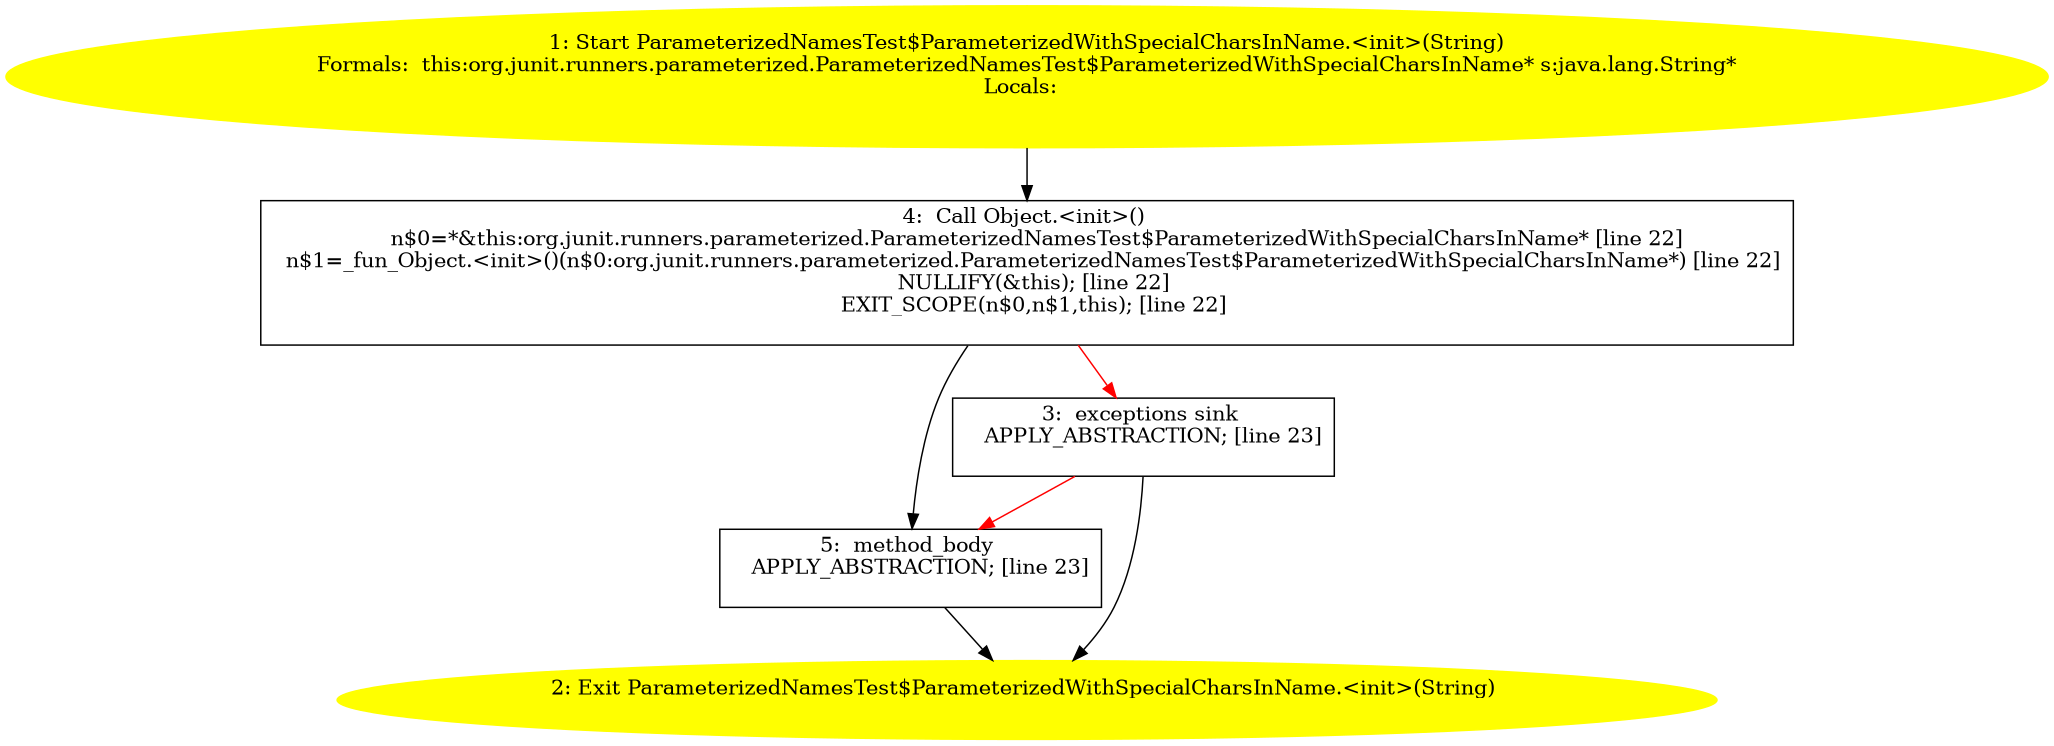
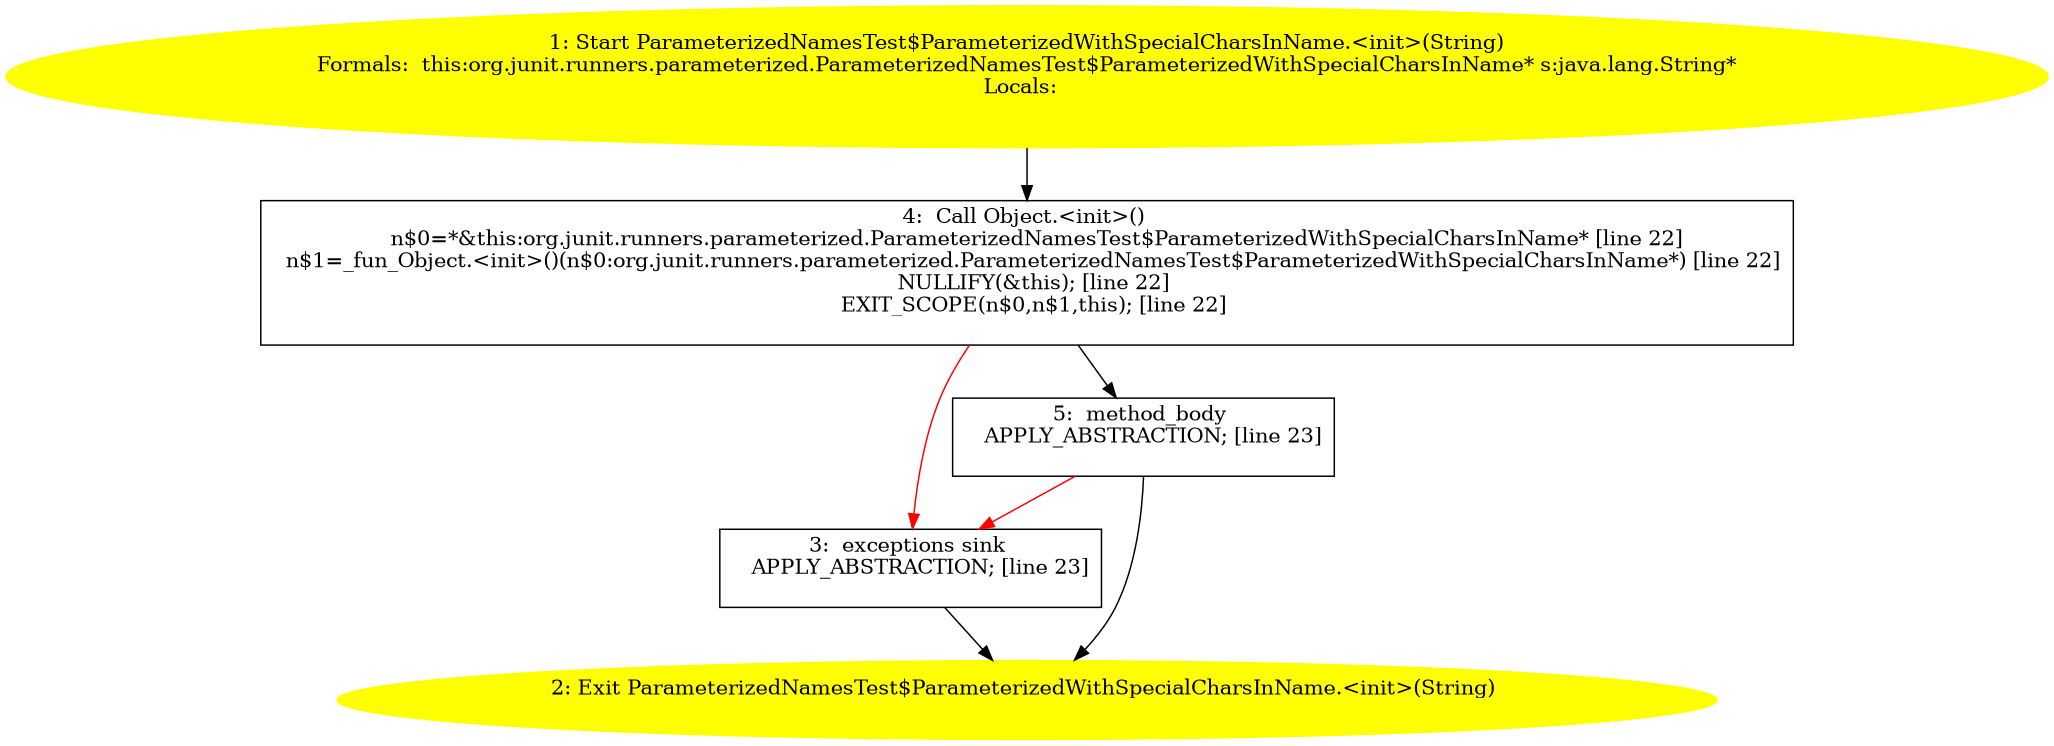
edge "3:  exceptions sink APPLY_ABSTRACTION; [line 23]" -> "5:  method_body APPLY_ABSTRACTION; [line 23]": reversed
